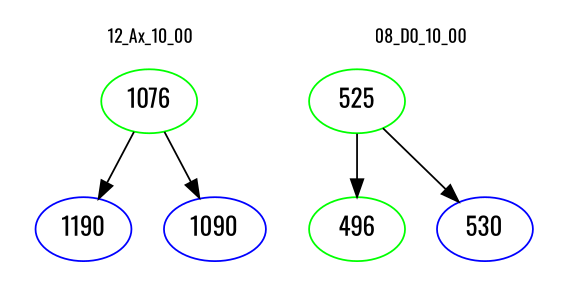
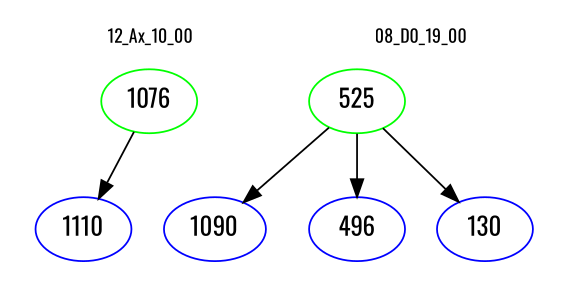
cluster "08_D0_10_00": label "08_D0_10_00" -> "08_D0_19_00"
edge "1076" -> "1090": now "525" -> "1090"
node "1190": label "1190" -> "1110"
node "496": color green -> blue
node "530": label "530" -> "130"
